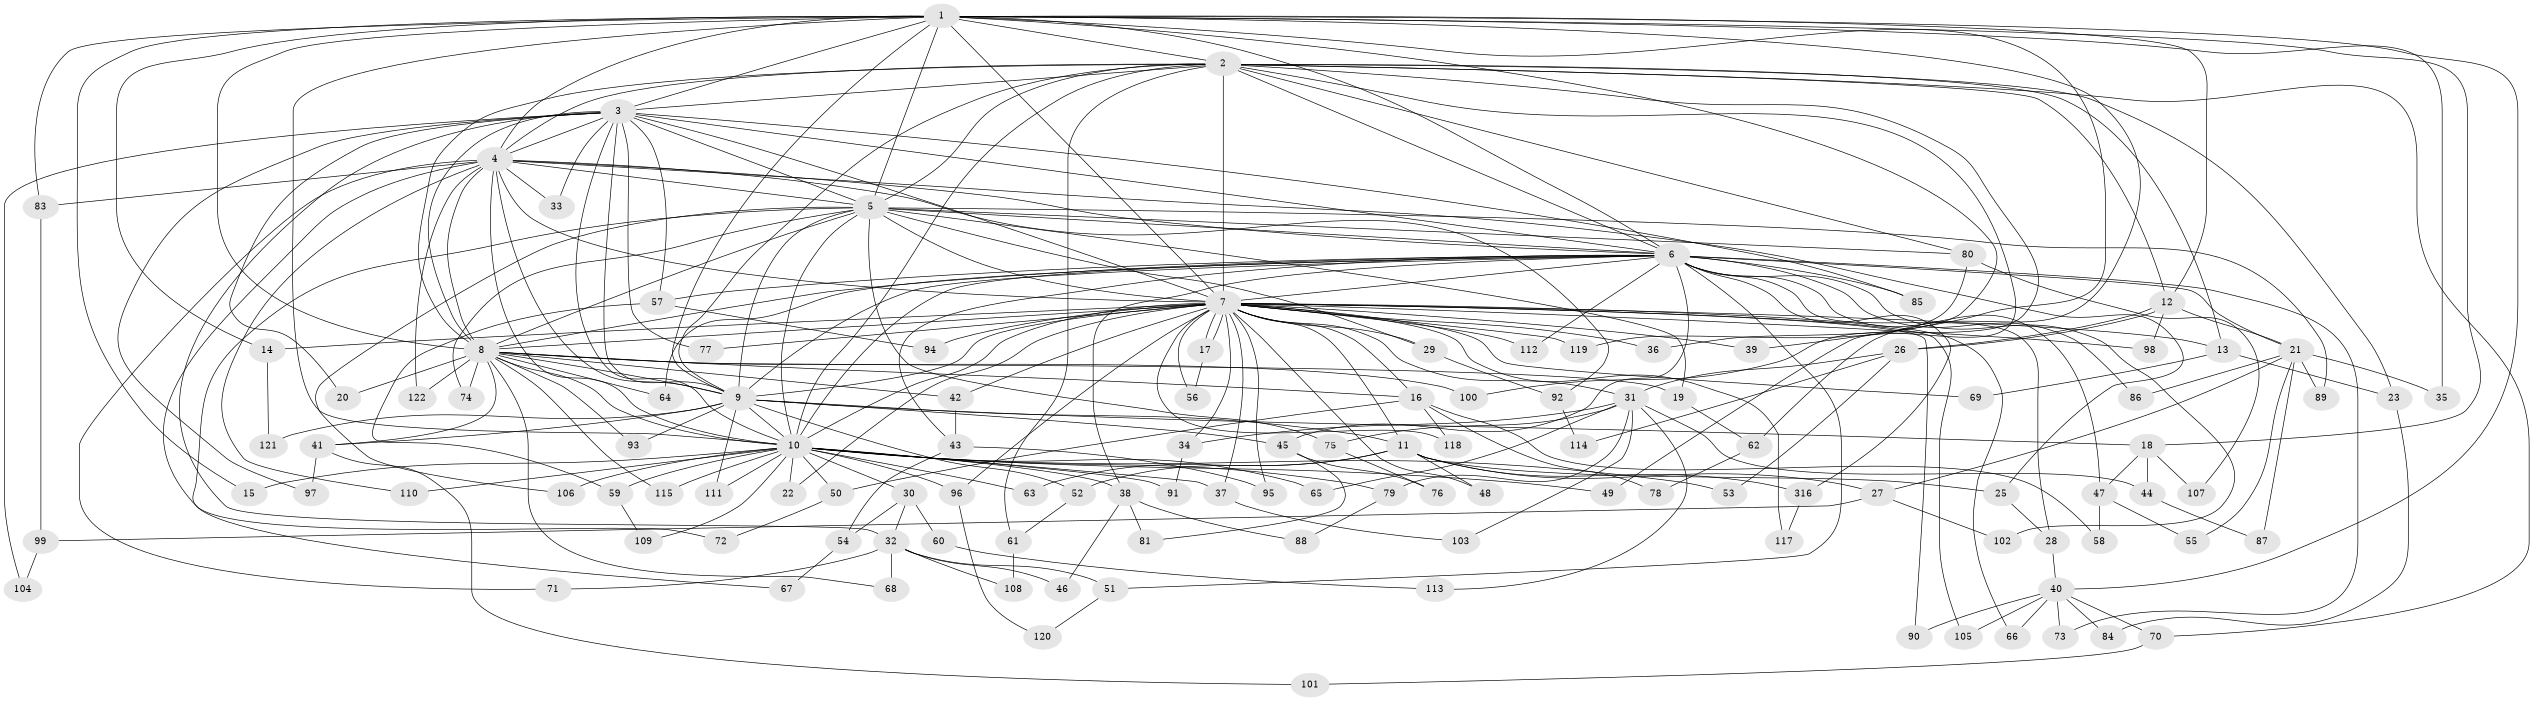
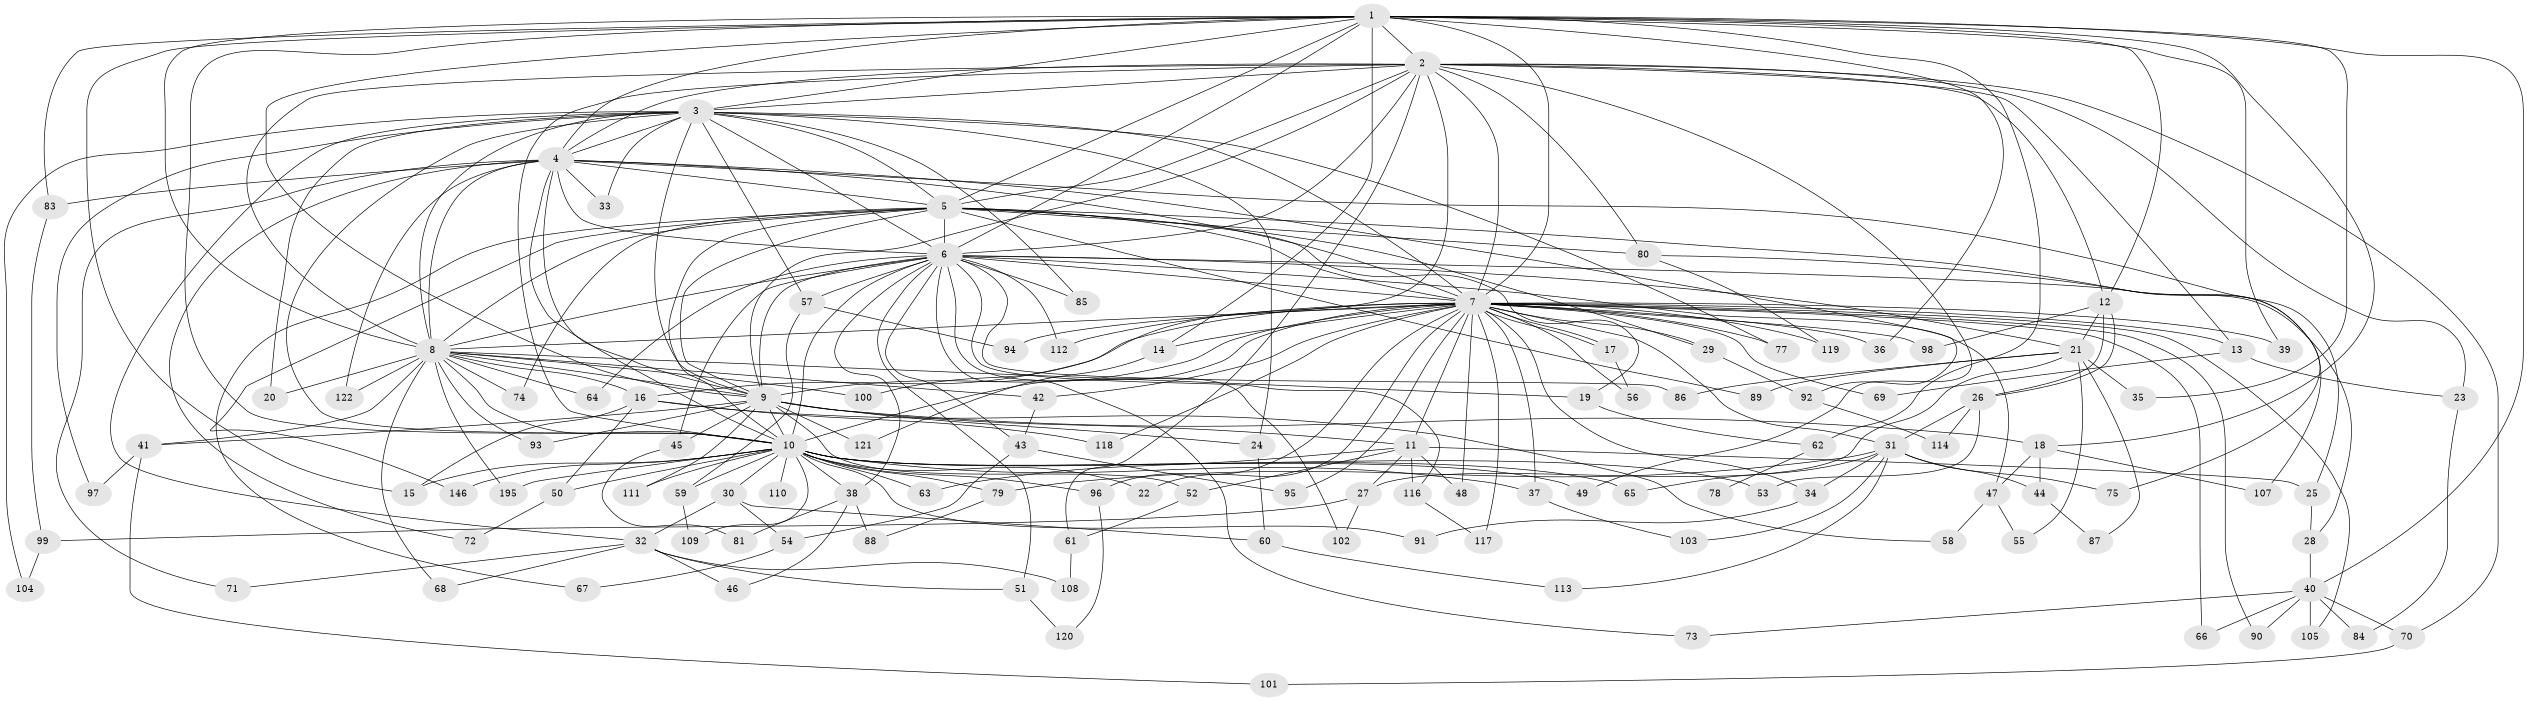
edge "4" -- "110": removed
node "24": added
edge "16" -- "78": now "16" -- "15"
node "106": label "106" -> "146"
node "115": label "115" -> "195"
node "76": removed
node "316": label "316" -> "116"
